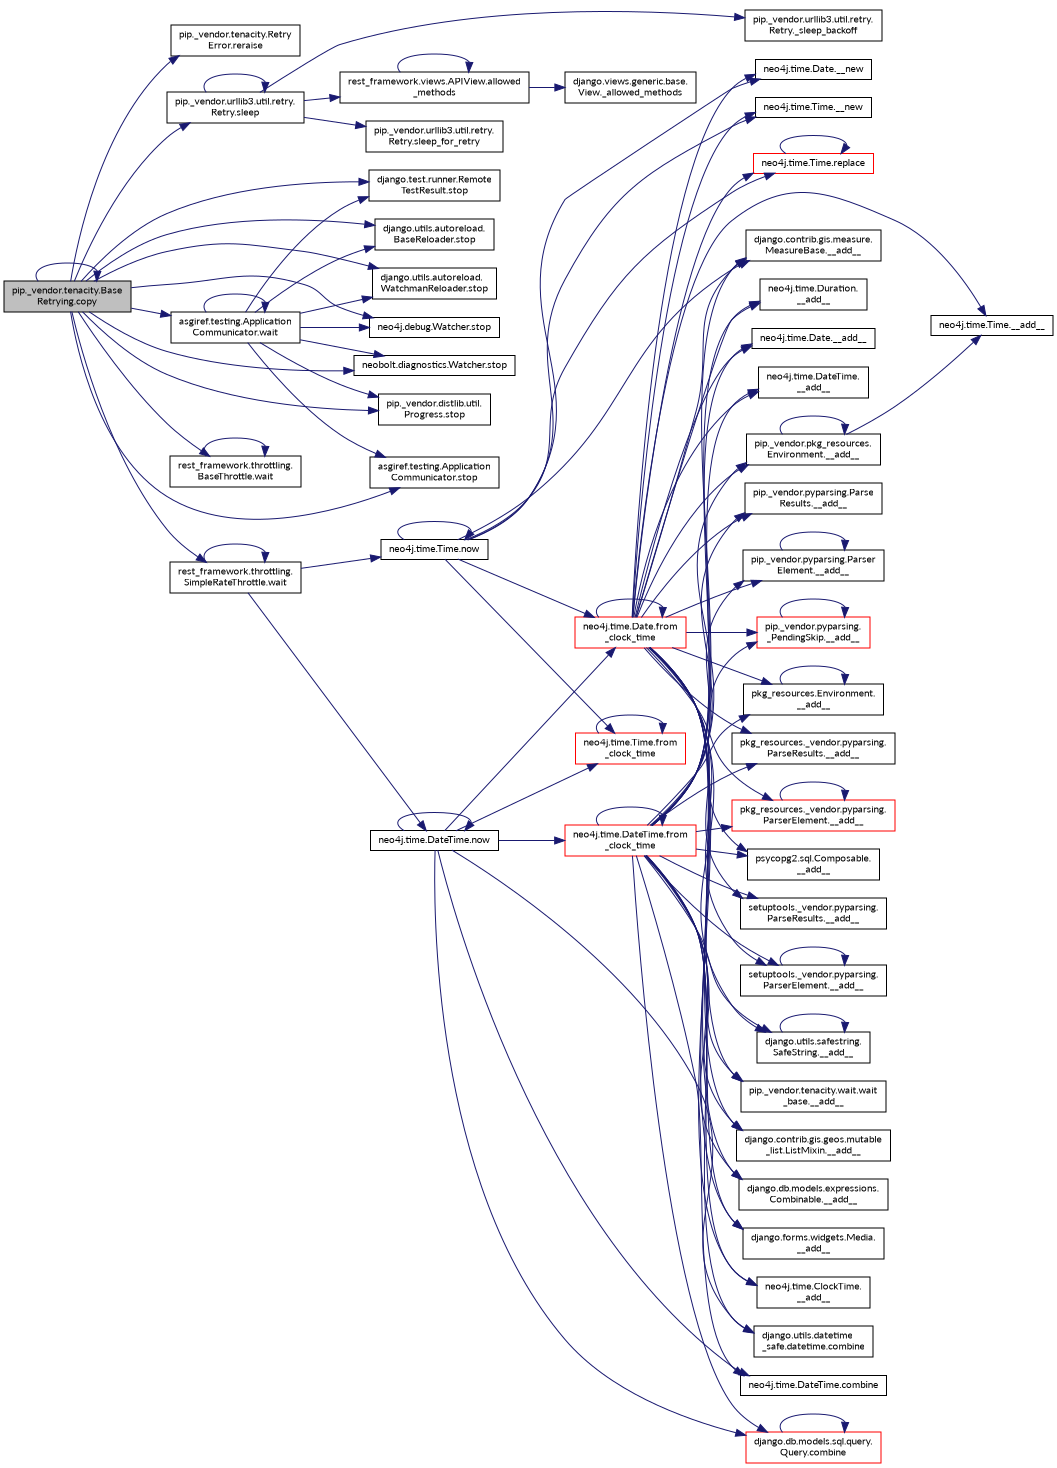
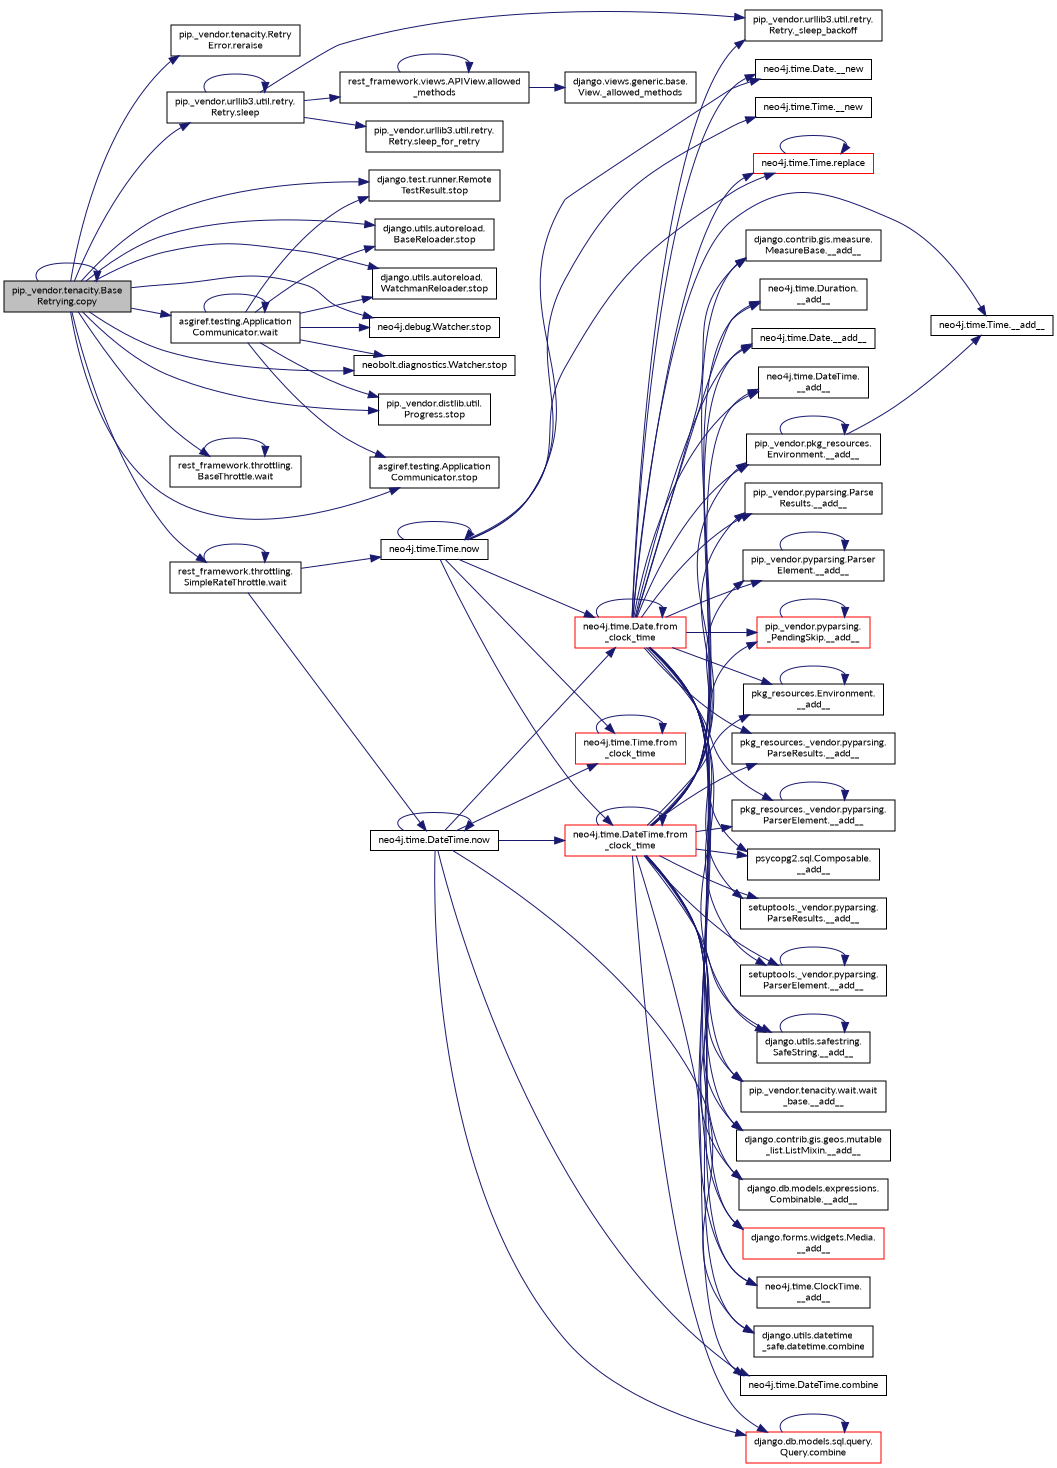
edge "neo4j.time.Date.from _clock_time" -> "neo4j.time.Time.__new": now "neo4j.time.Date.from _clock_time" -> "pip._vendor.urllib3.util.retry. Retry._sleep_backoff"
edge "neo4j.time.Time.now" -> "django.contrib.gis.measure. MeasureBase.__add__": now "neo4j.time.Time.now" -> "neo4j.time.DateTime.from _clock_time"
node "pkg_resources._vendor.pyparsing. ParserElement.__add__": color red -> black
node "django.forms.widgets.Media. __add__": color black -> red
